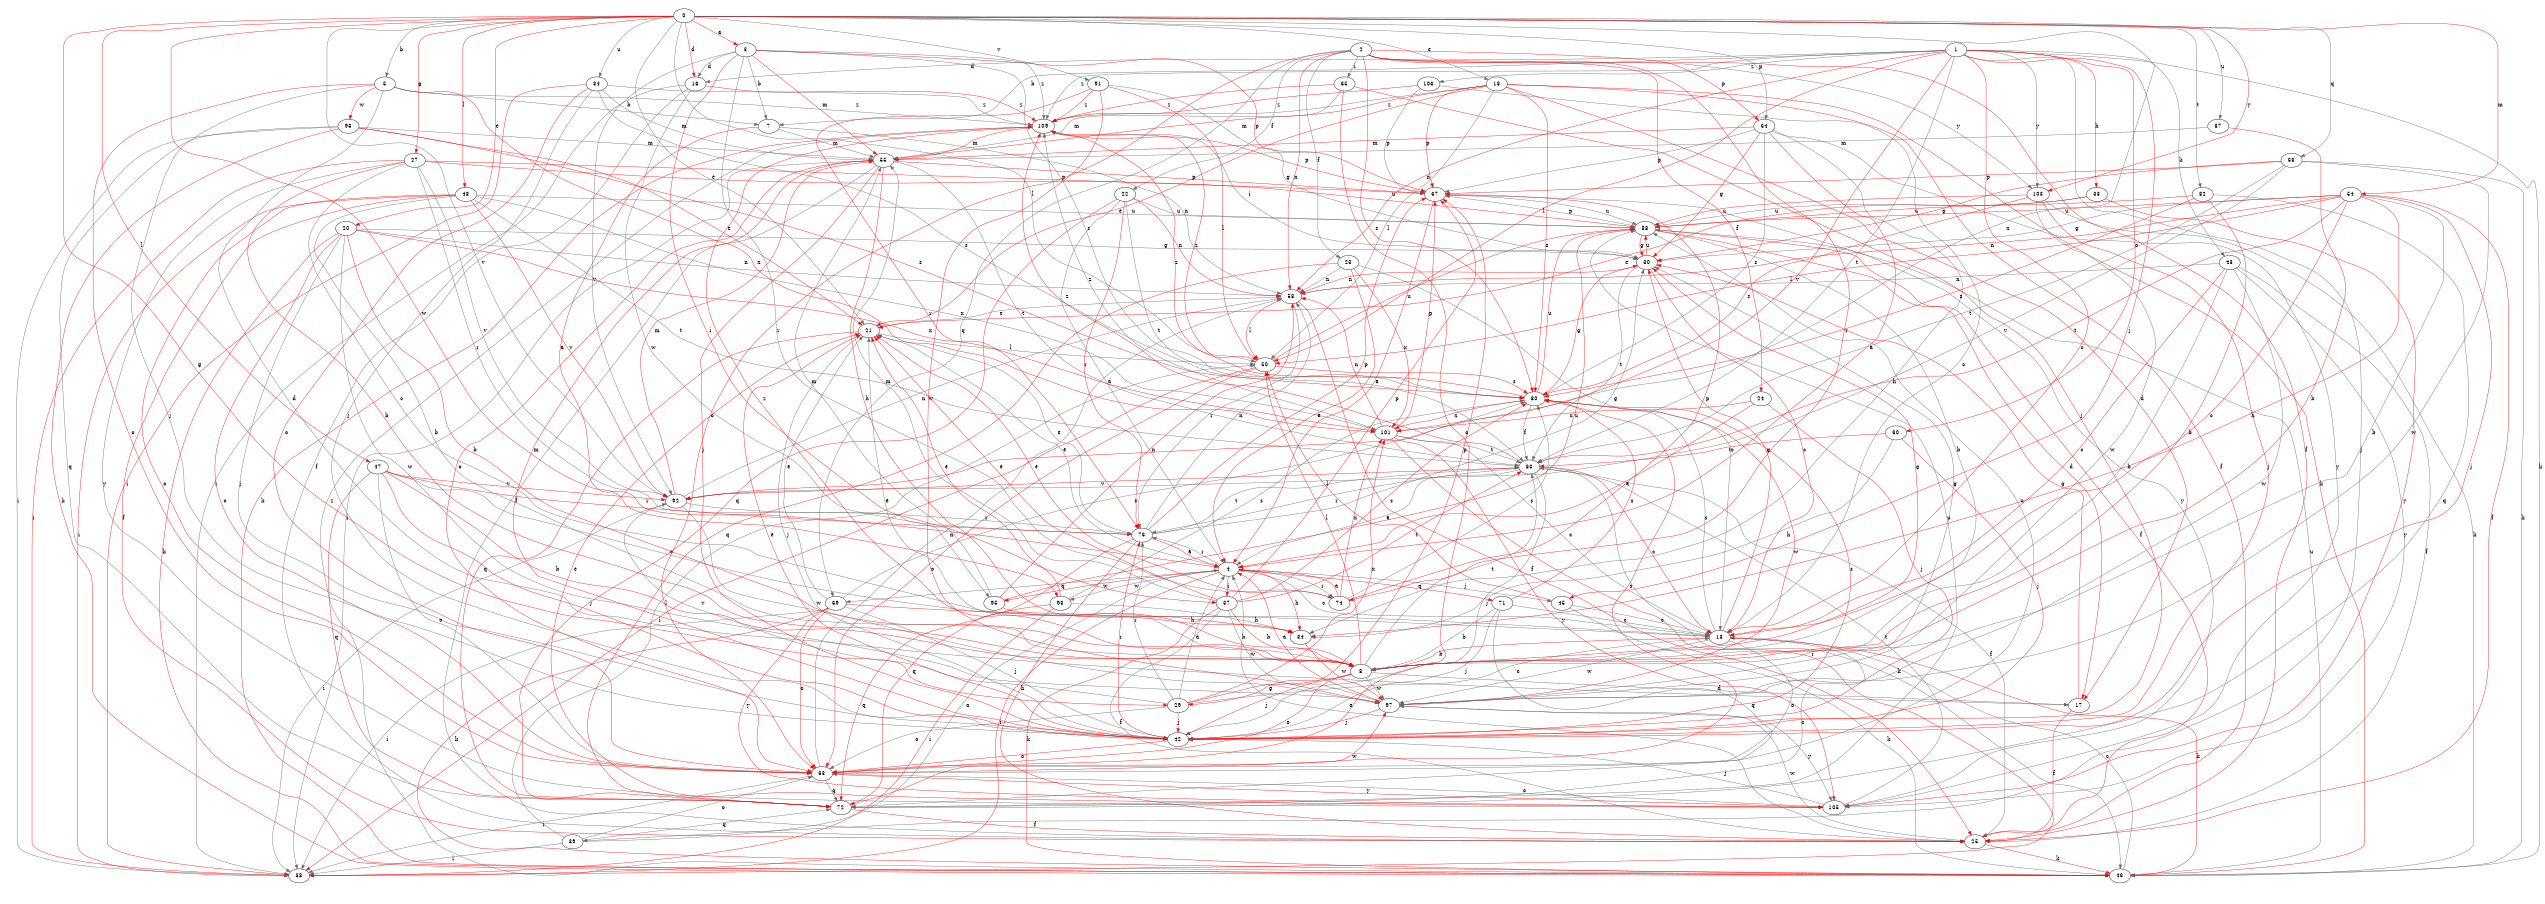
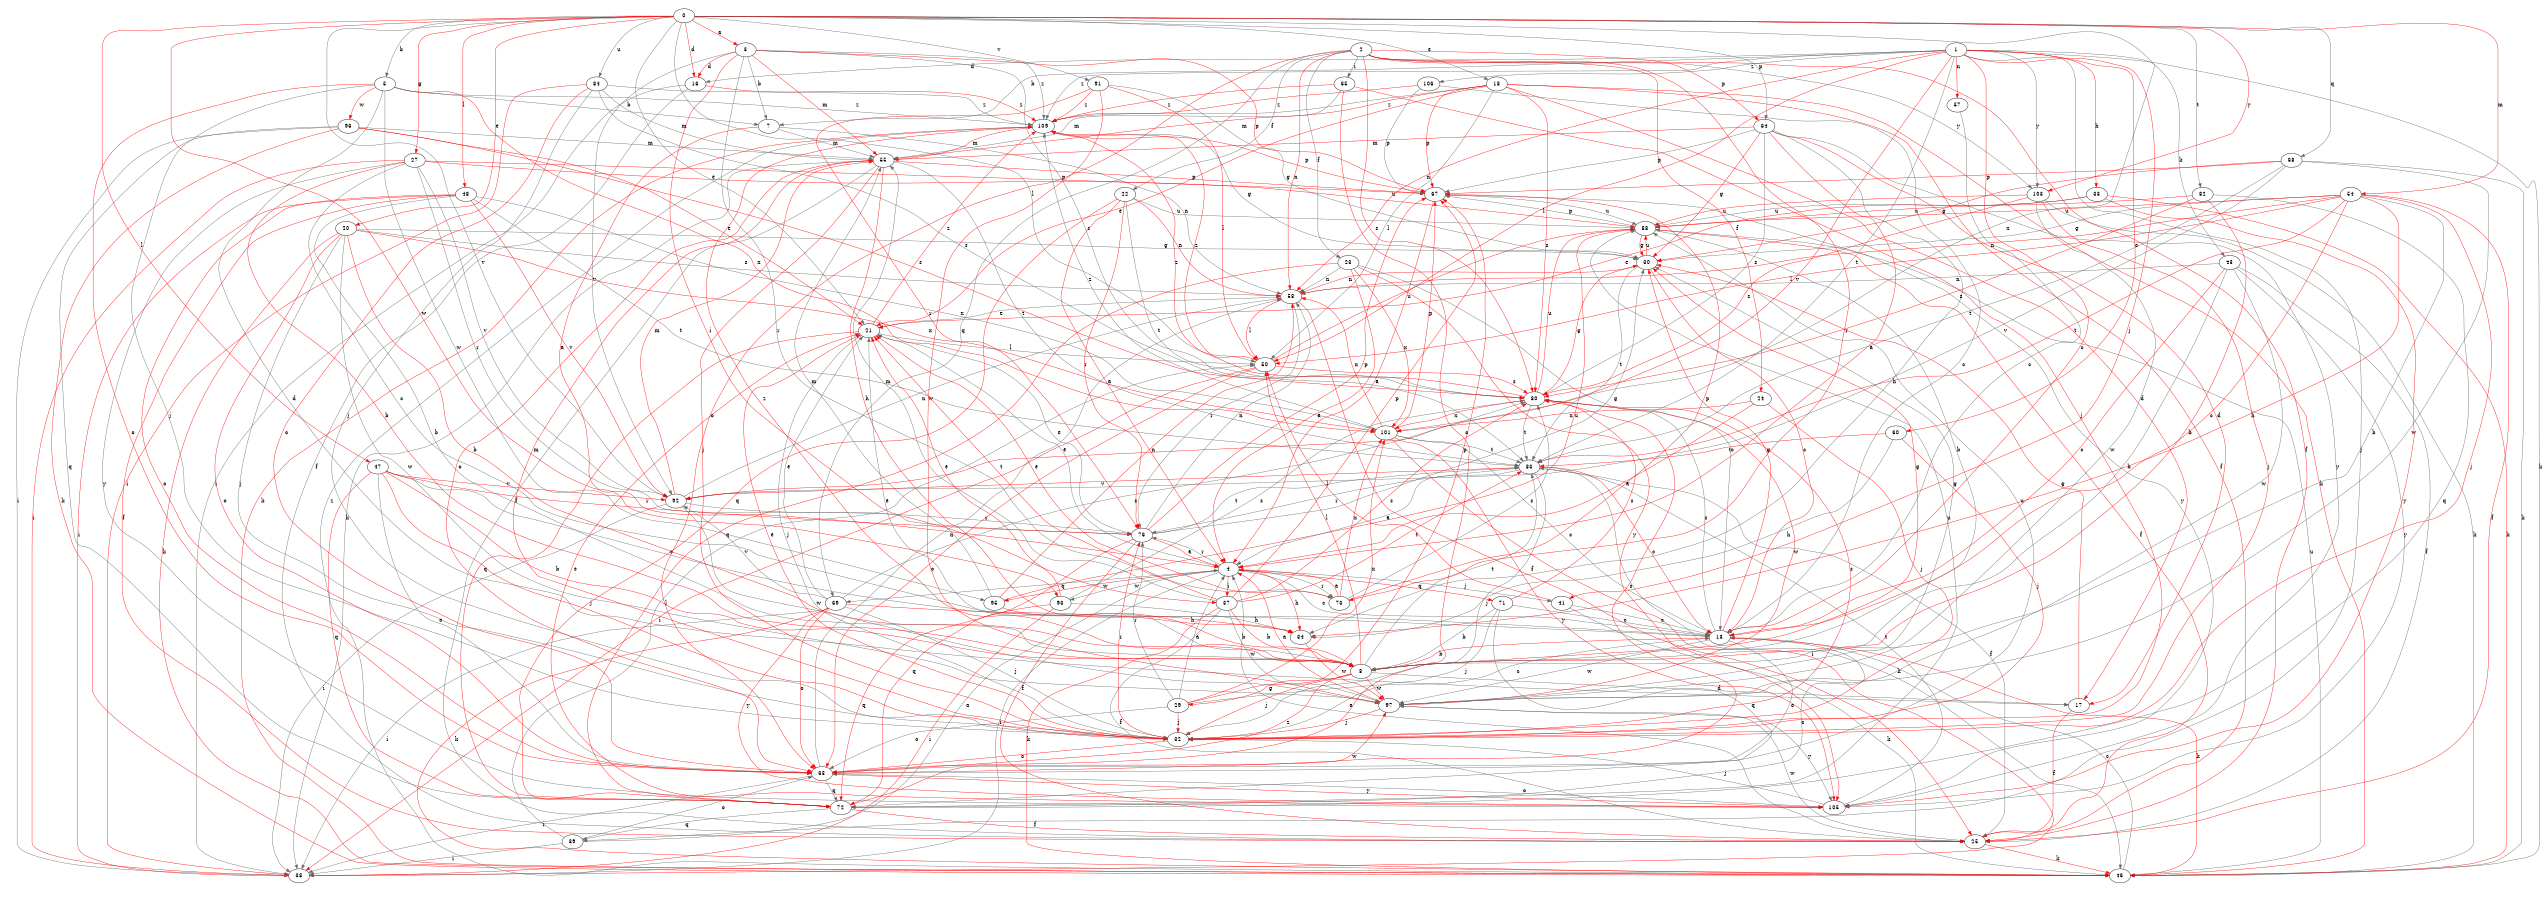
edge "3" -> "16": color gray40 -> red
node "57": added
node "87": removed
edge "109" -> "30": label "i" -> "g"
edge "48" -> "88": removed, label "u"
edge "20" -> "58": label "n" -> "s"
edge "88" -> "17": now "64" -> "17"
edge "22" -> "4": color gray40 -> red
edge "83" -> "109": now "21" -> "109"
edge "16" -> "95": now "5" -> "95"
edge "0" -> "29": removed, label "g"
edge "80" -> "83": label "f" -> "t"
edge "37" -> "21": label "e" -> "t"
edge "23" -> "105": added, label "y"
edge "55" -> "38": label "i" -> "k"
edge "33" -> "46": added, label "k"
node "74": label "74" -> "73"
node "45": label "45" -> "41"
edge "29" -> "92": now "69" -> "92"
edge "76" -> "25": label "h" -> "f"
edge "8" -> "97": color gray40 -> red
edge "8" -> "63": label "o" -> "z"
node "42": label "42" -> "32"
edge "39" -> "72": reversed
edge "4" -> "38": color red -> gray40
